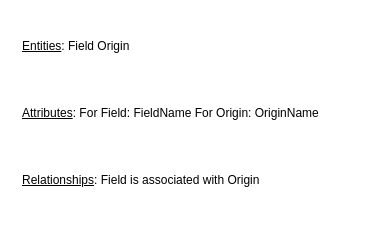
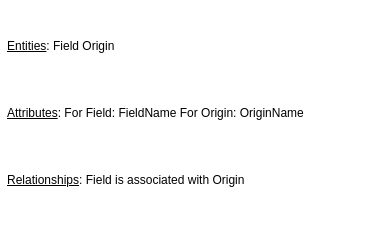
node "Entities: Field Origin Attributes: For Field: FieldName For Origin: OriginName Relationships: Field is associated with Origin": moved (186, 121) -> (171, 121)
